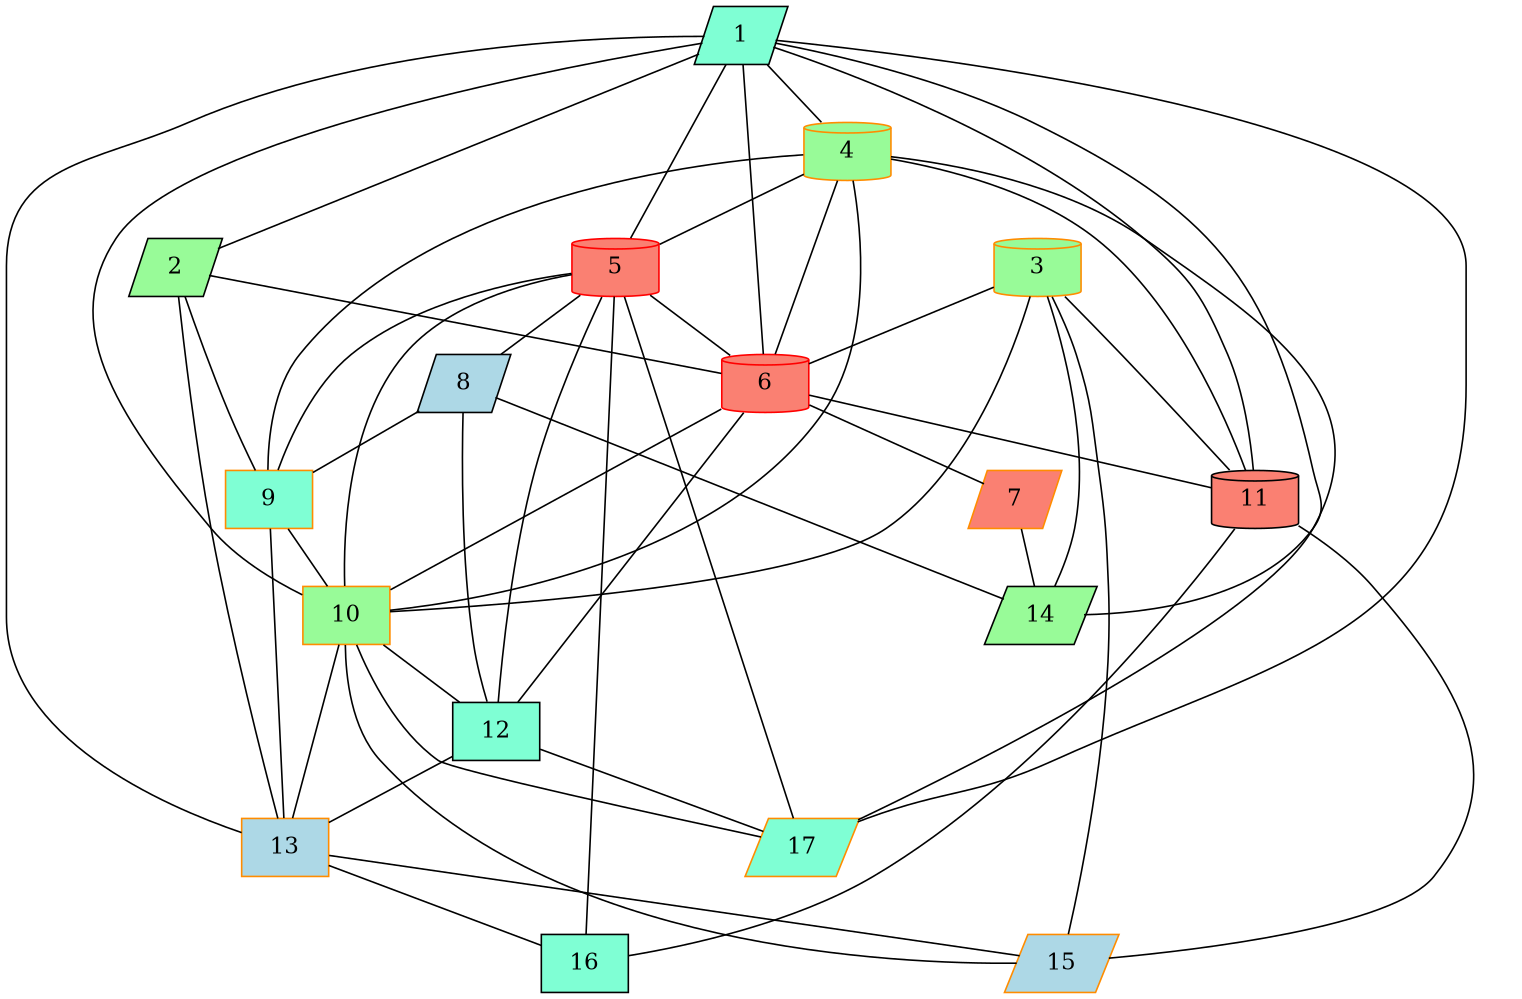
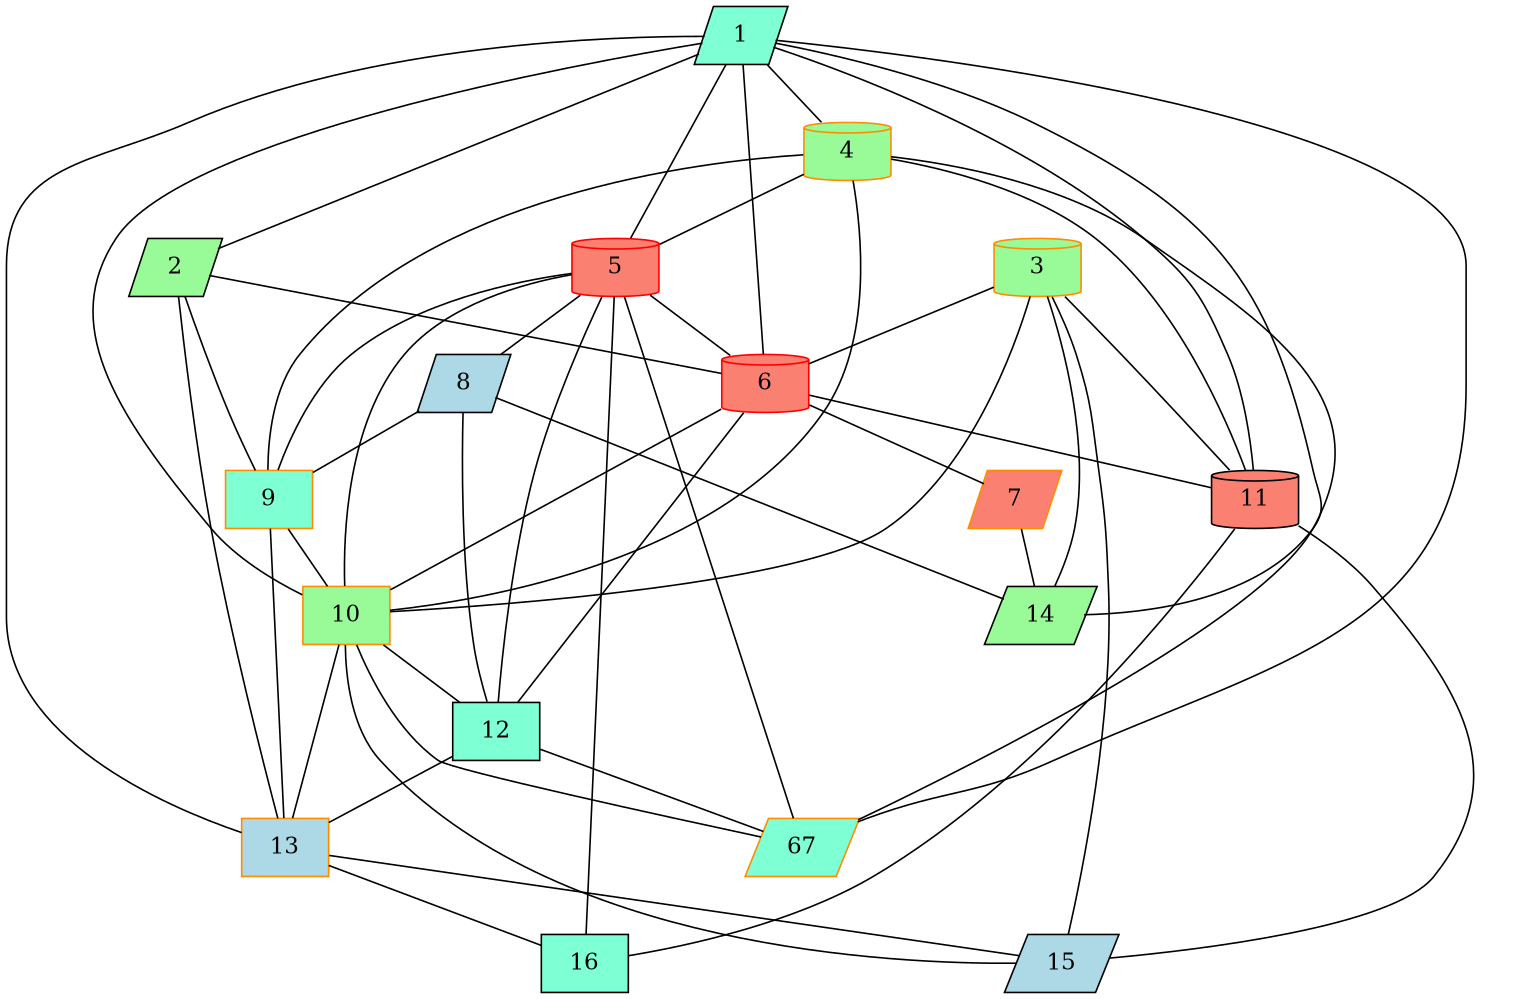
edge "4" -- "6": removed
node "17": label "17" -> "67"
node "15": color darkorange -> black
